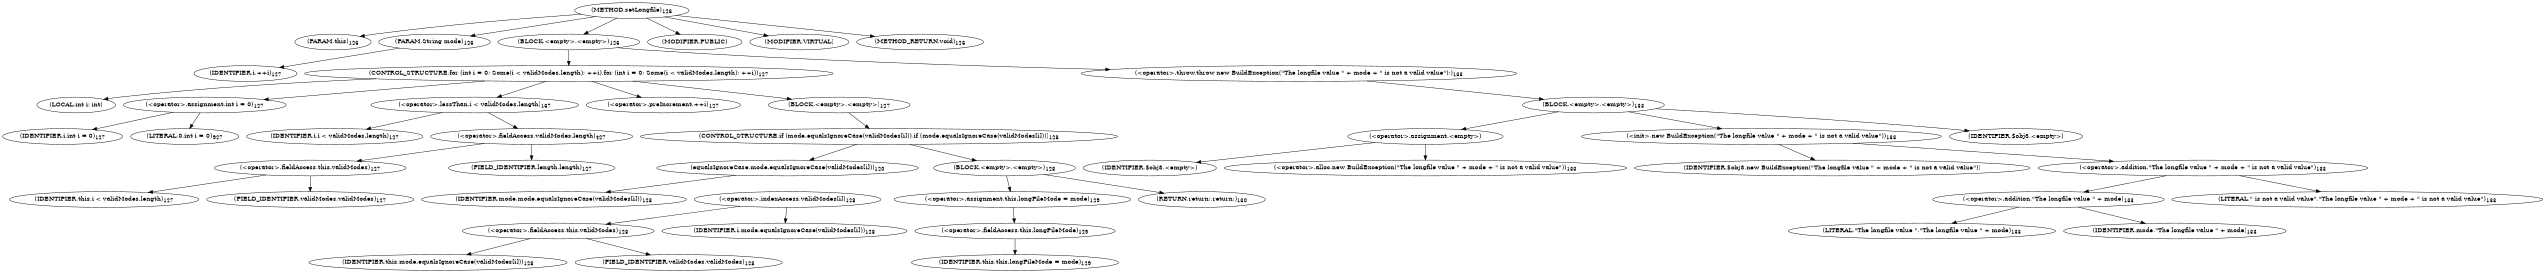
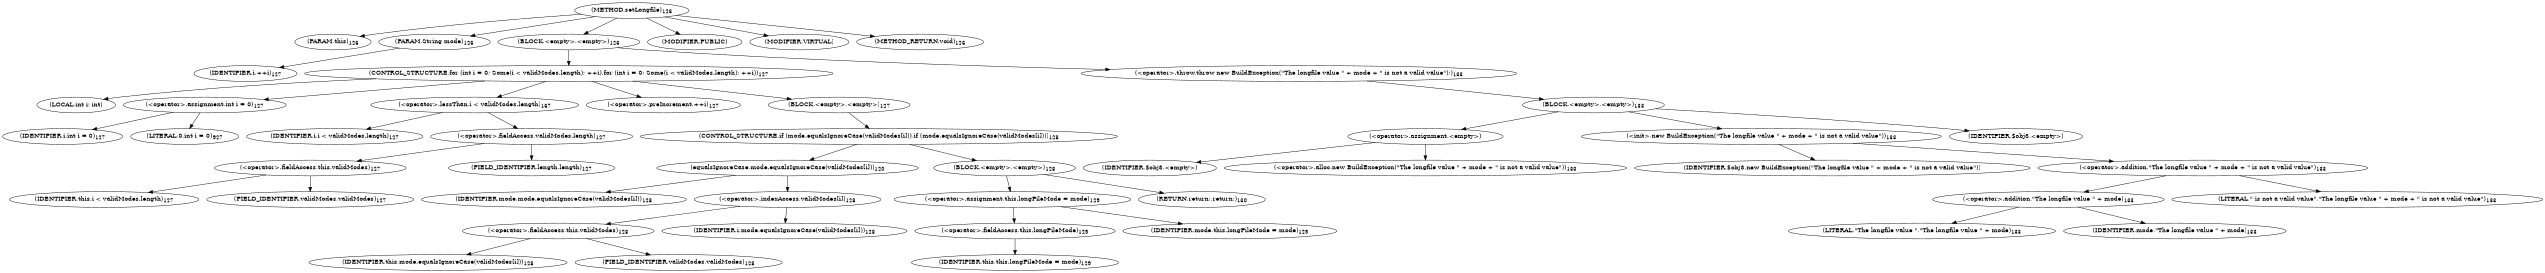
node "(<operator>.fieldAccess,validModes.length)": text "427" -> "127"
edge "(equalsIgnoreCase,mode.equalsIgnoreCase(validModes[i]))" -> "(<operator>.indexAccess,validModes[i])": added
node "(IDENTIFIER,mode,this.longFileMode = mode)": added
